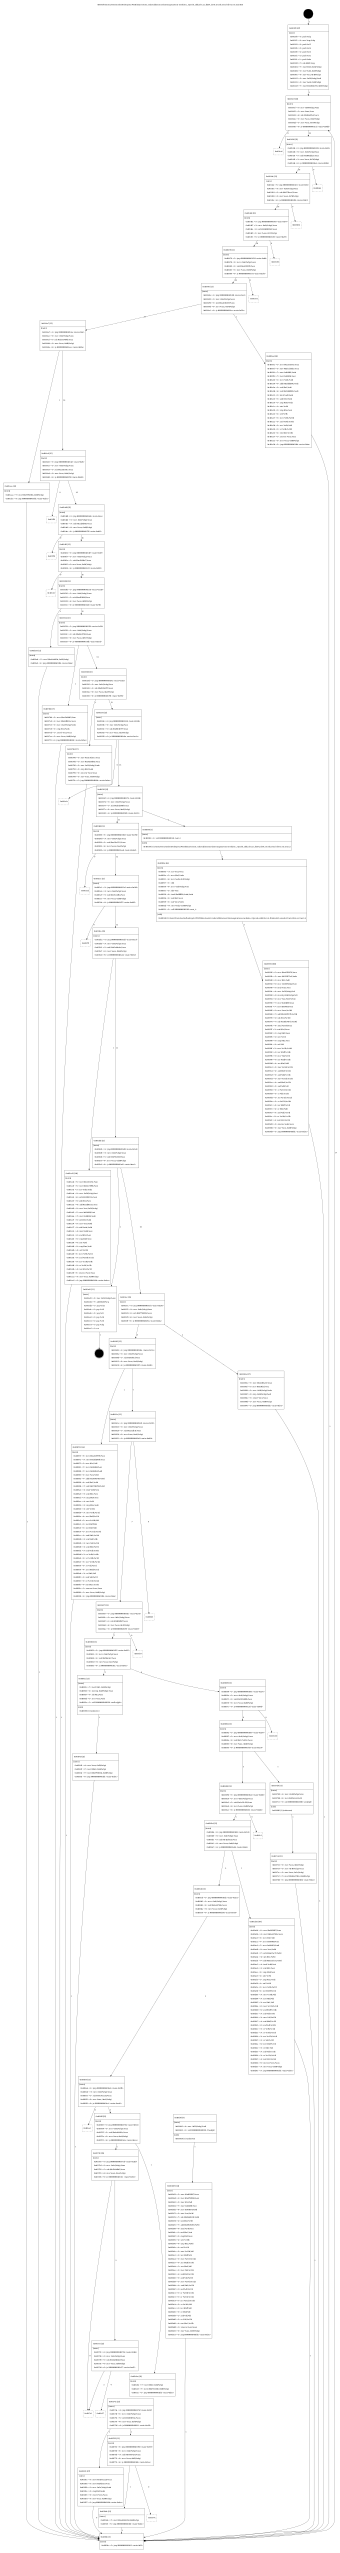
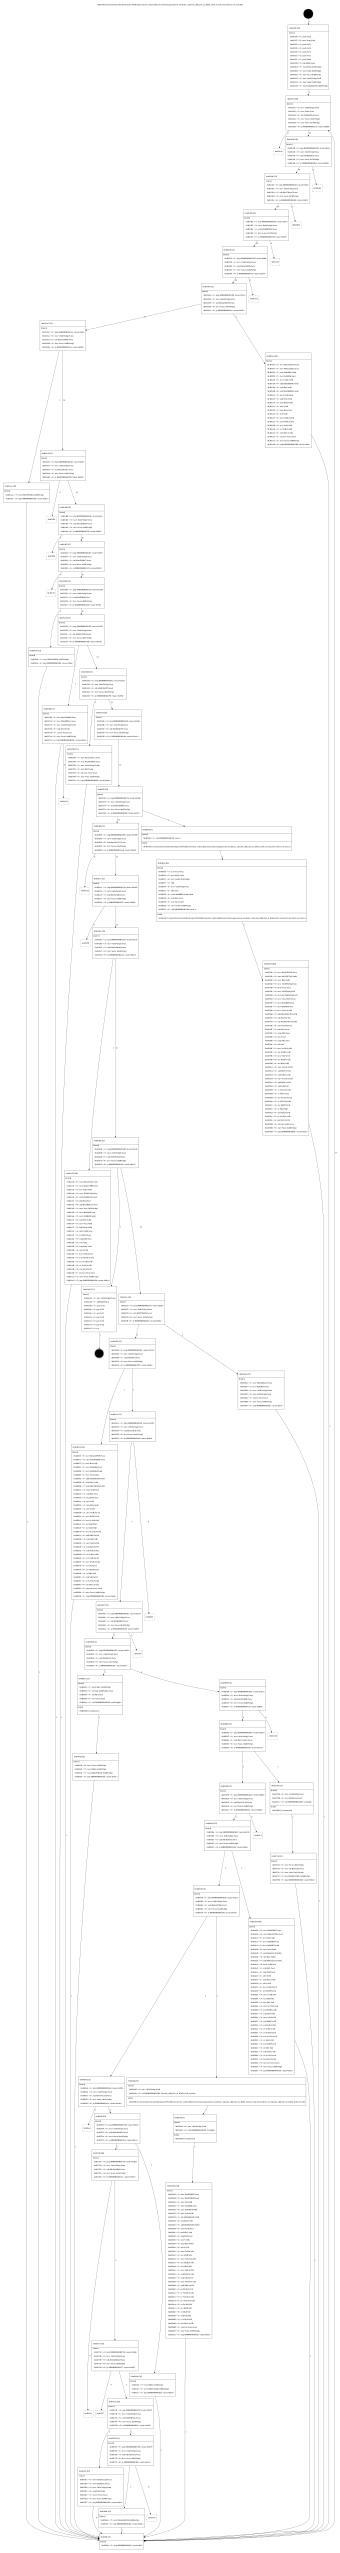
edge "0x401556 [25]" -> "0x401e0a": now "0x4017db [27]" -> "0x401e0a"
node "0x401b46 [9]": added
edge "0x401731 [25]" -> "0x4017a1": now "0x401731 [25]" -> "0x40174a [25]"
edge "0x401ebe [19]" -> "0x401fdc [5]": added, label "1"
